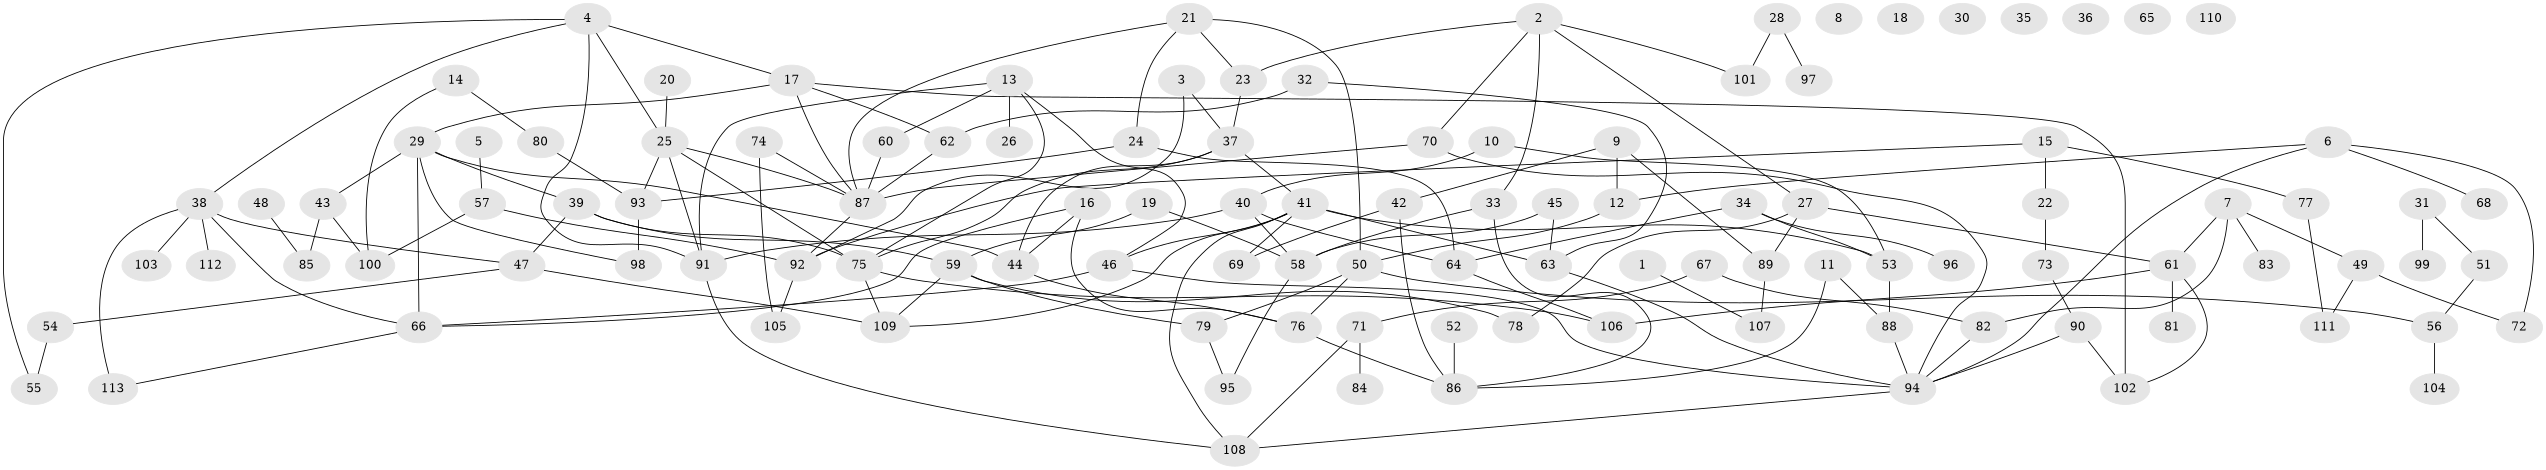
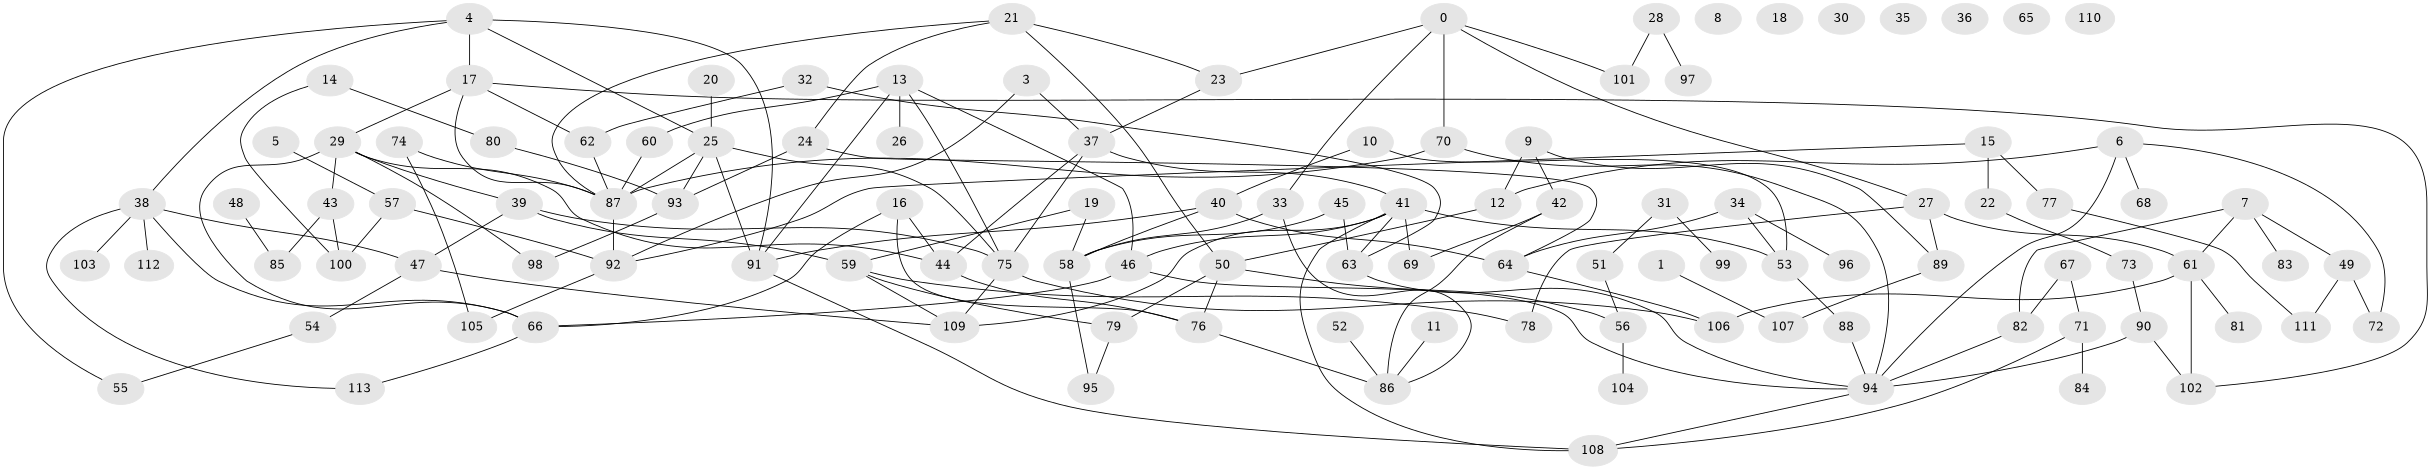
node "2": label "2" -> "0"
edge "11" -- "88": removed
